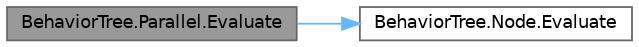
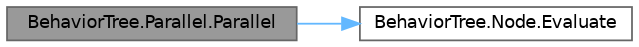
node "BehaviorTree.Parallel.Evaluate": label "BehaviorTree.Parallel.Evaluate" -> "BehaviorTree.Parallel.Parallel"
